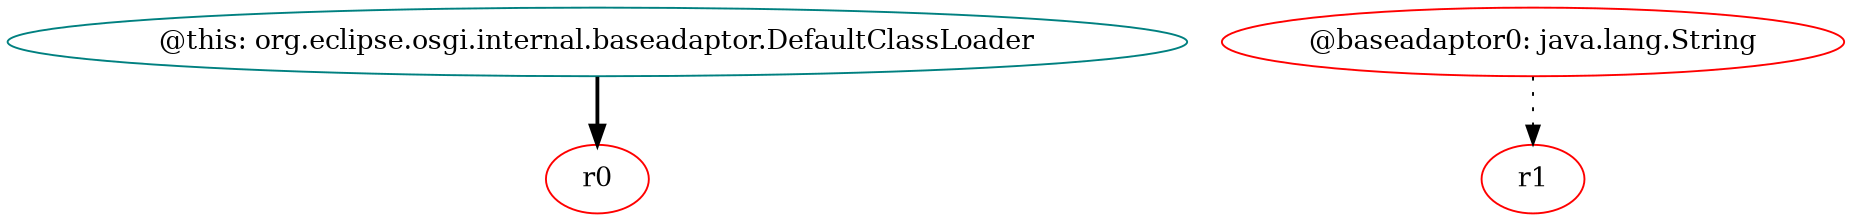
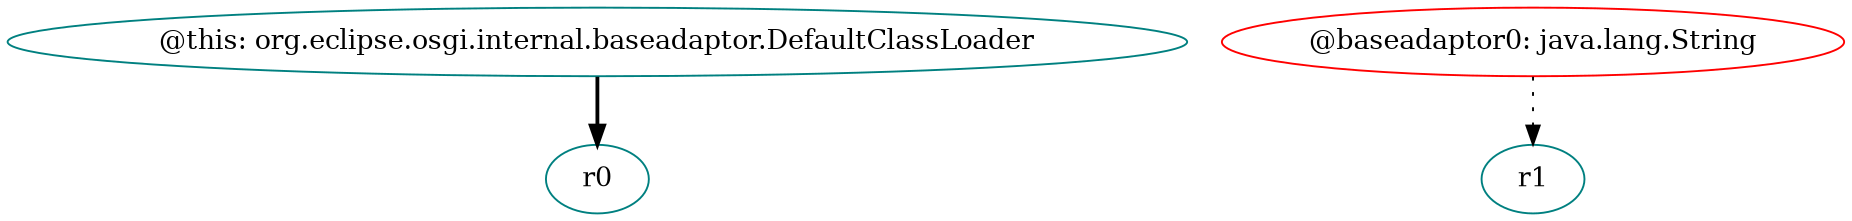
node "r0": color red -> teal
node "r1": color red -> teal
